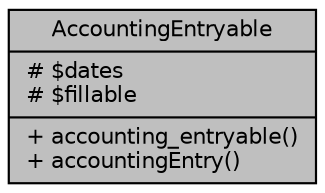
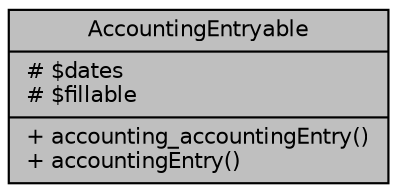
node "AccountingEntryable": text "+ accounting_entryable()" -> "+ accounting_accountingEntry()"
